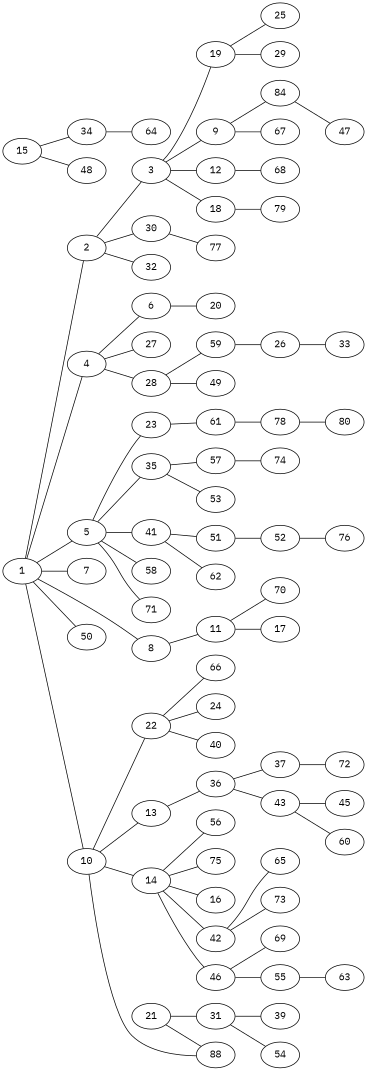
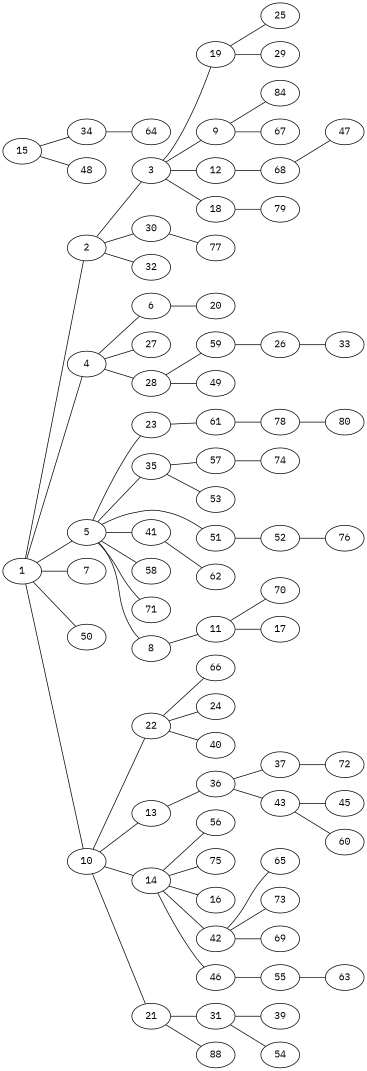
edge "84" -- "47": now "68" -- "47"
edge "41" -- "51": now "5" -- "51"
edge "1" -- "8": now "5" -- "8"
edge "69" -- "46": now "69" -- "42"
edge "10" -- "88": now "10" -- "21"
